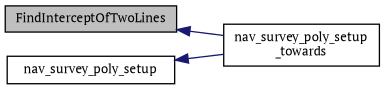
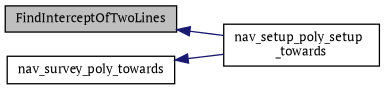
node "nav_survey_poly_setup _towards": label "nav_survey_poly_setup _towards" -> "nav_setup_poly_setup _towards"
node "nav_survey_poly_setup": label "nav_survey_poly_setup" -> "nav_survey_poly_towards"
